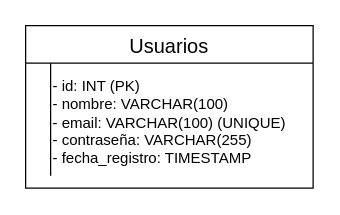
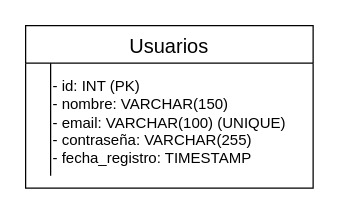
node "- id: INT (PK) - nombre: VARCHAR(100) - email: VARCHAR(100) (UNIQUE) - contraseña: VARCHAR(255) - fecha_registro: TIMESTAMP": label "- id: INT (PK) - nombre: VARCHAR(100) - email: VARCHAR(100) (UNIQUE) - contraseña: VARCHAR(255) - fecha_registro: TIMESTAMP" -> "- id: INT (PK) - nombre: VARCHAR(150) - email: VARCHAR(100) (UNIQUE) - contraseña: VARCHAR(255) - fecha_registro: TIMESTAMP"
